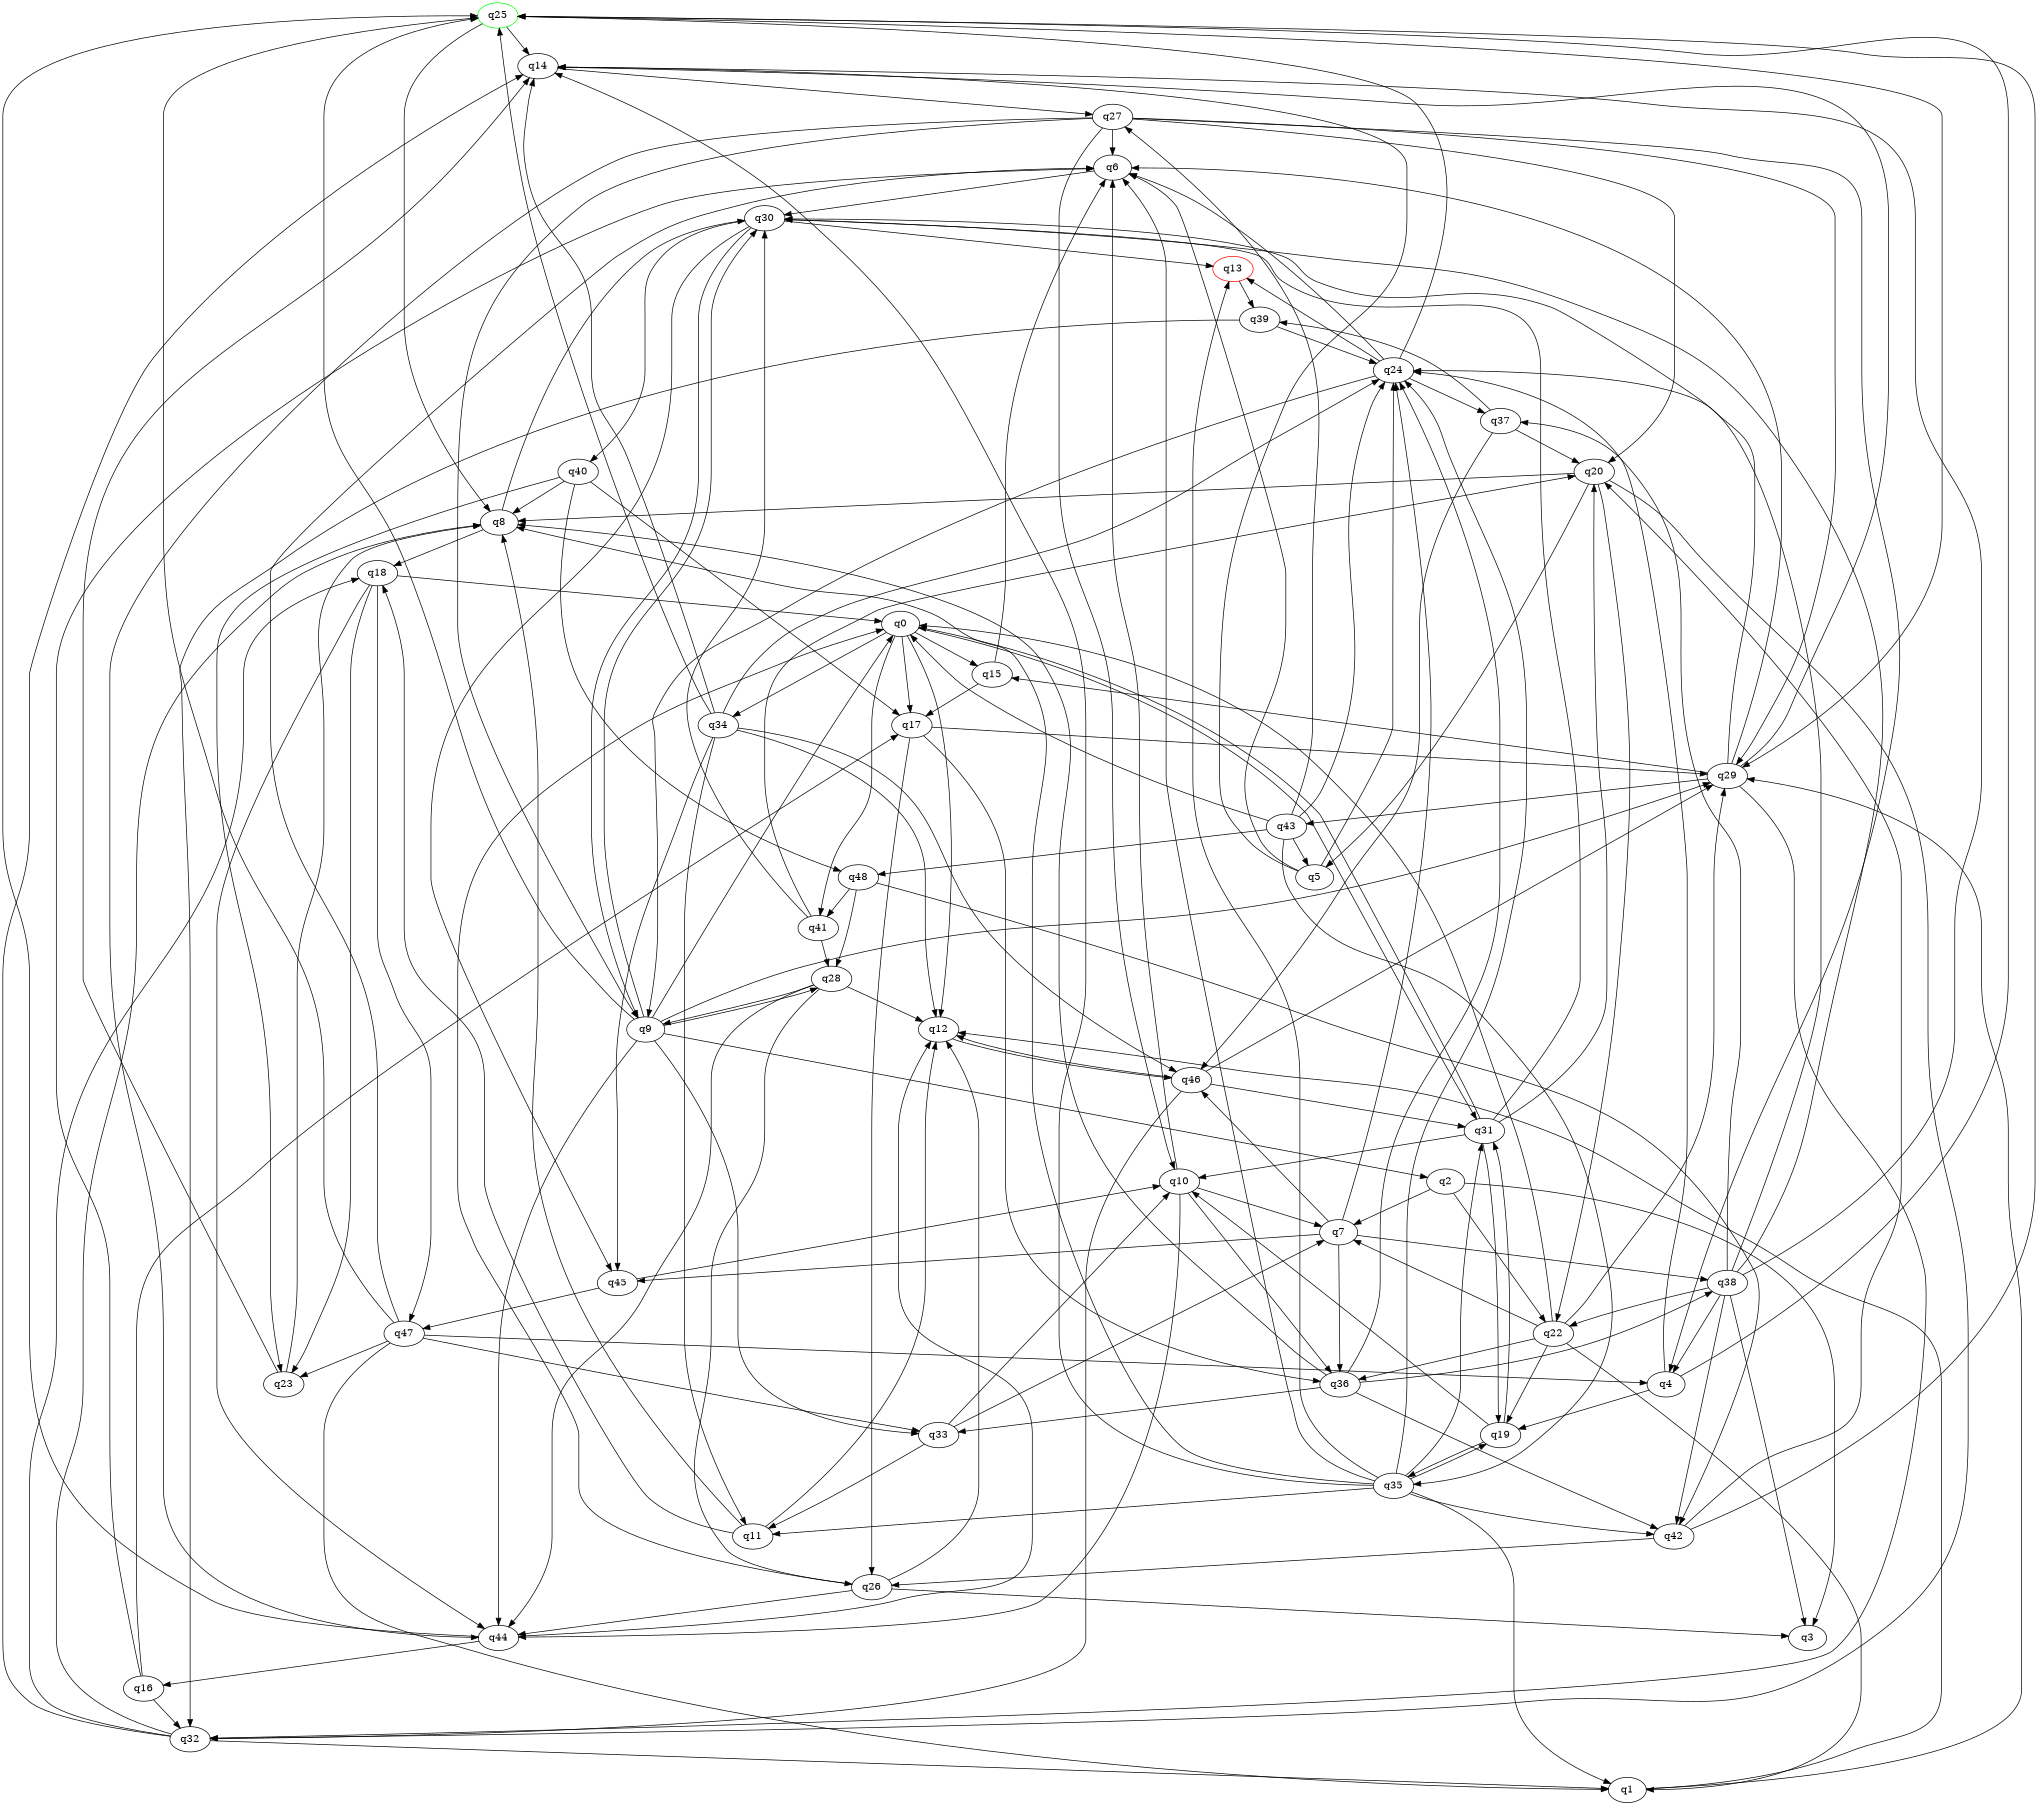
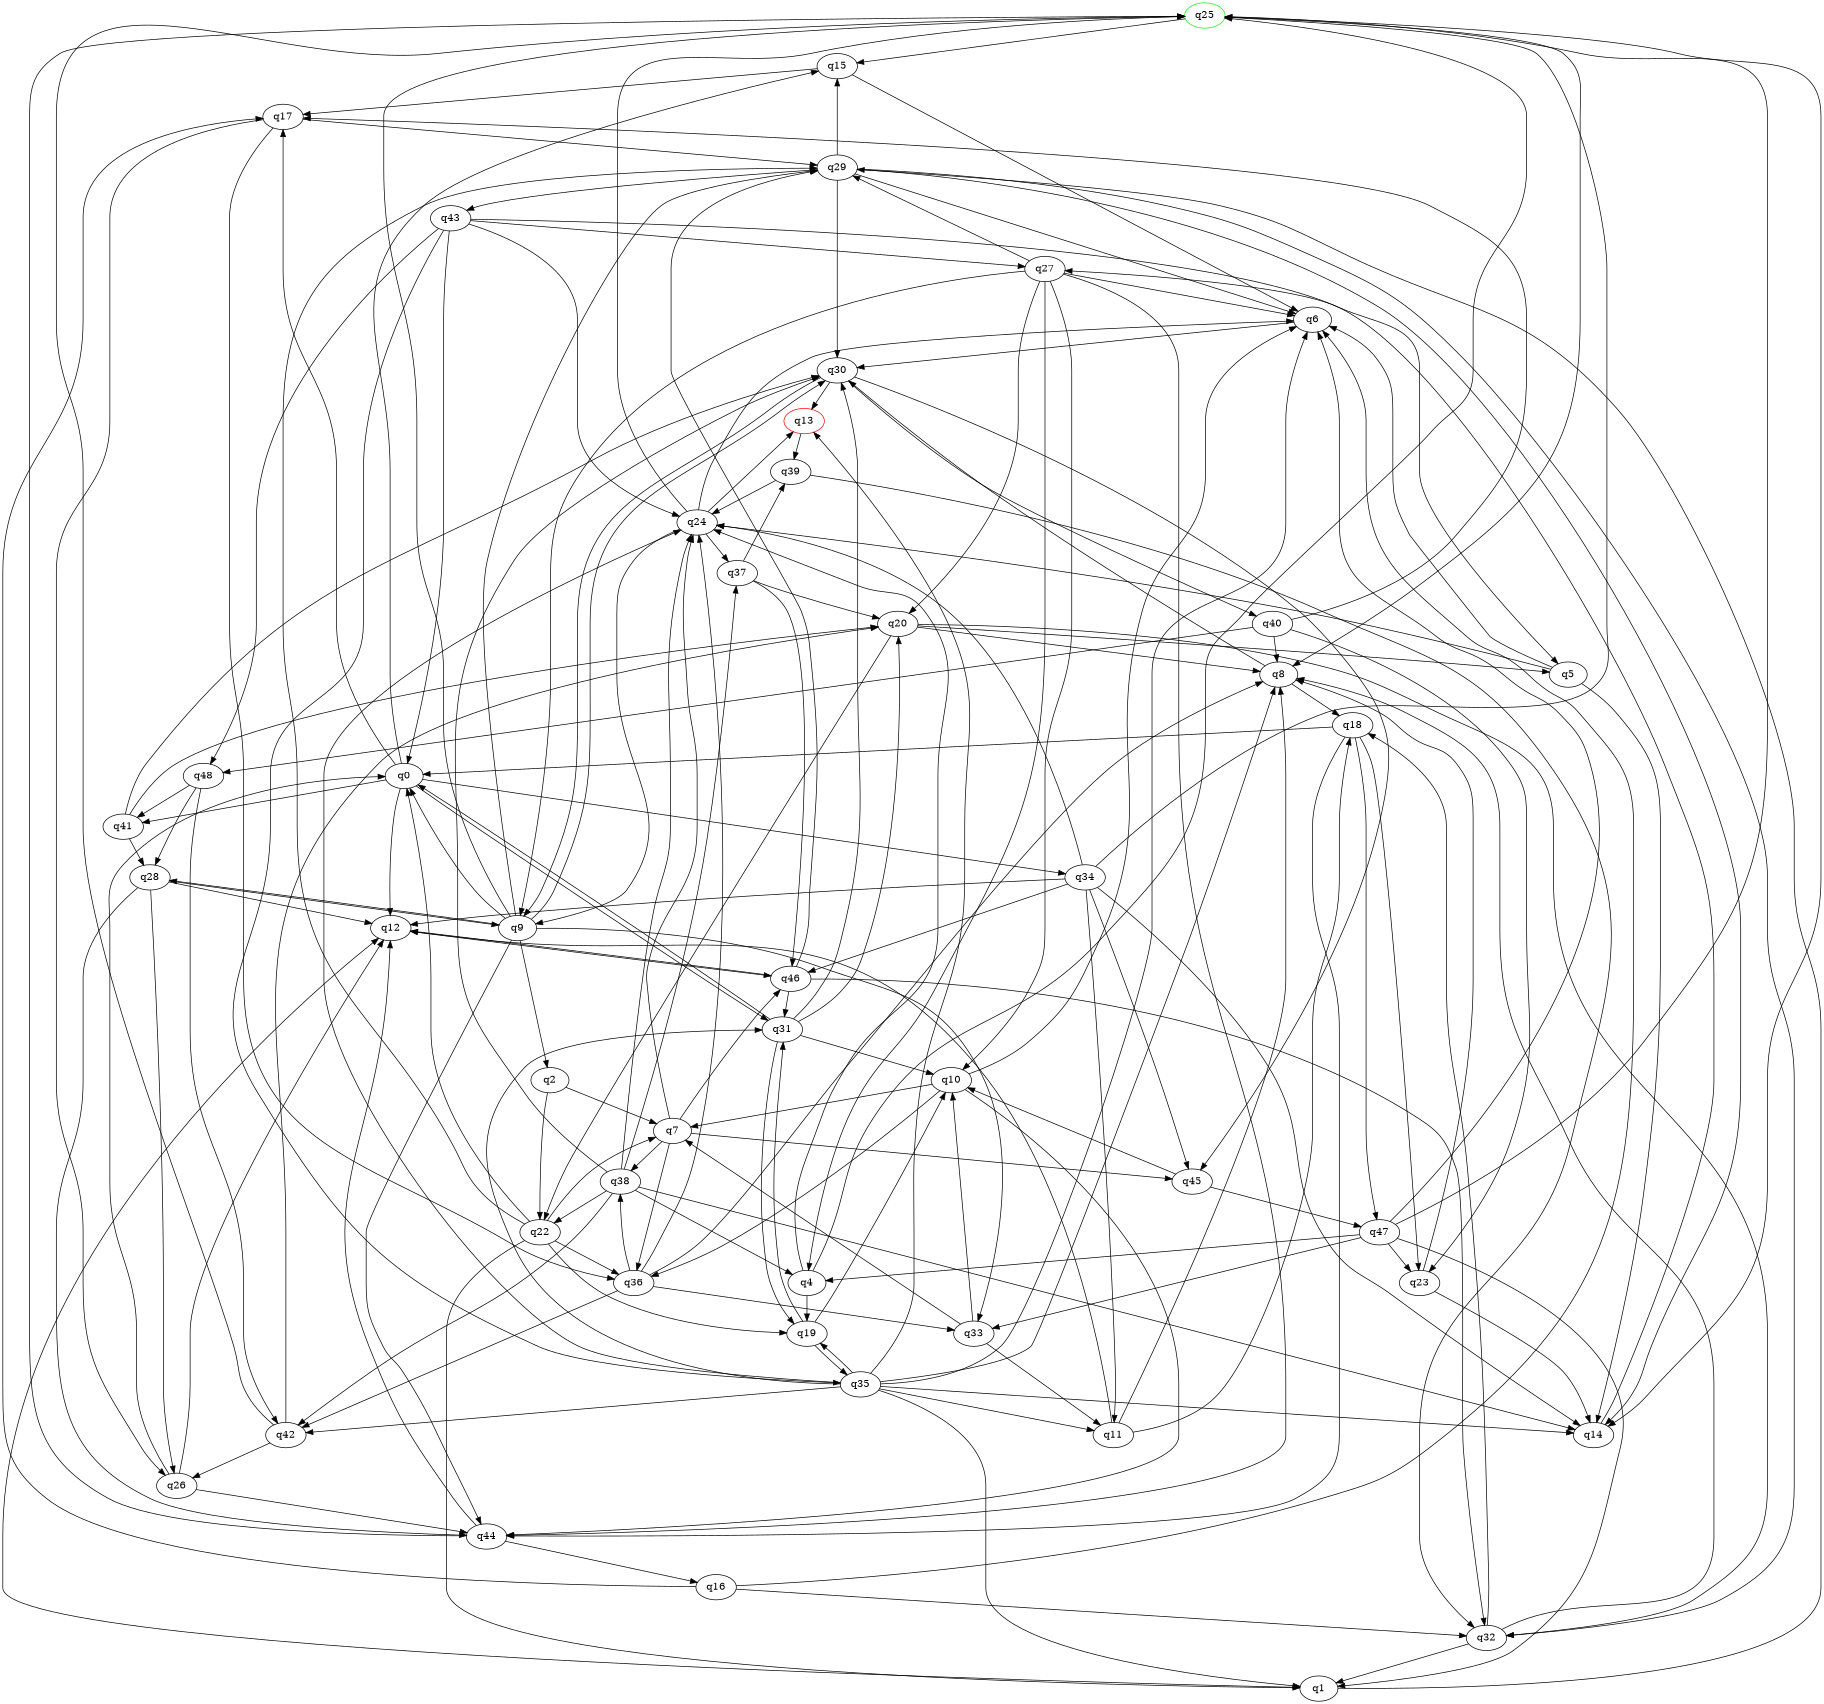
edge "q25" -> "q29": now "q25" -> "q15"
edge "q32" -> "q14": removed
node "q3": removed
